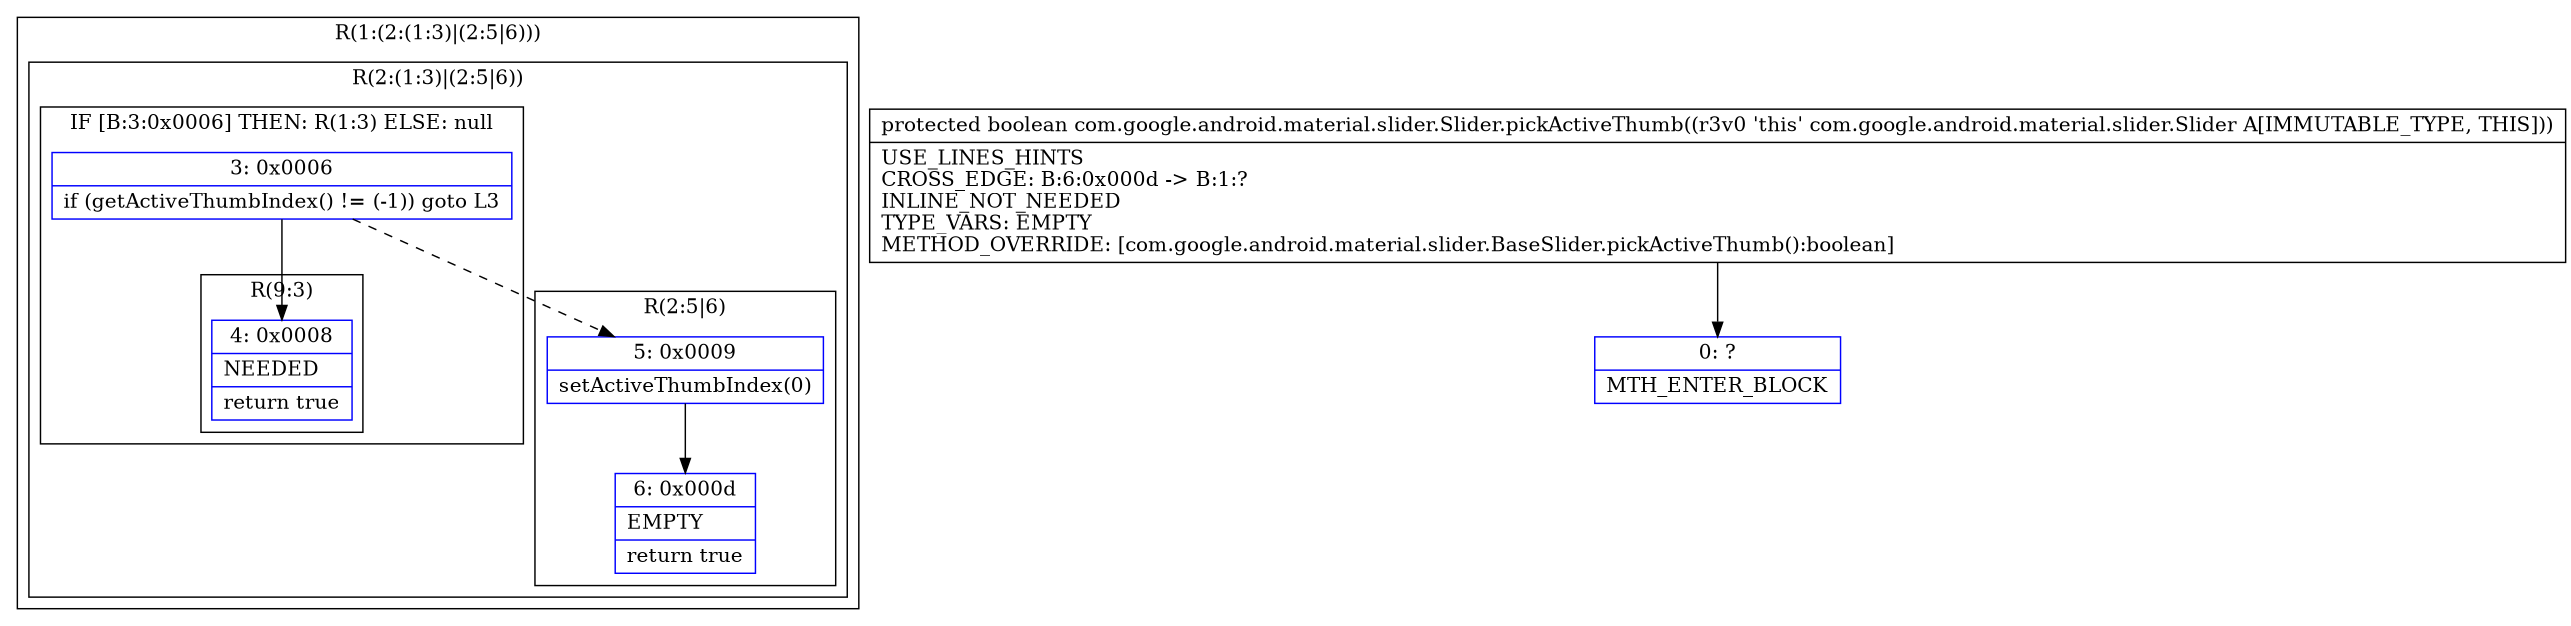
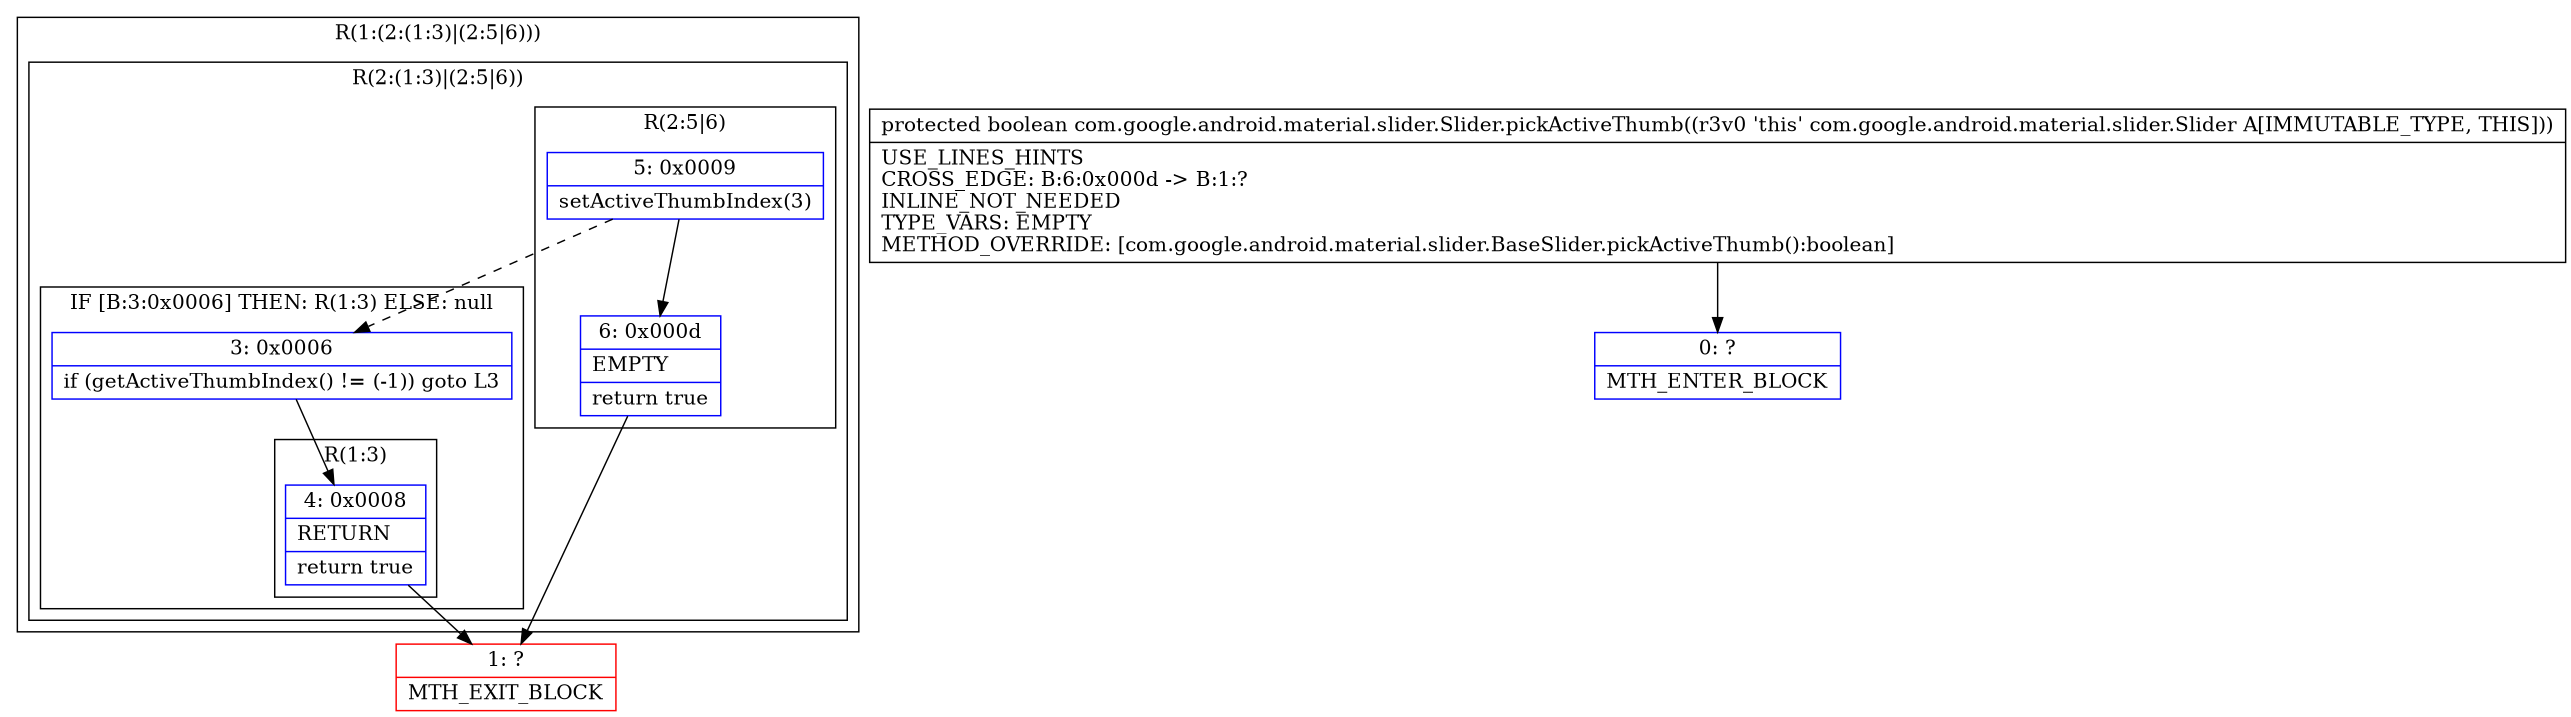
edge "3: 0x0006" -> "5: 0x0009": reversed
cluster "R(9:3)": label "R(9:3)" -> "R(1:3)"
node "4: 0x0008": text "NEEDED" -> "RETURN"
node "5: 0x0009": text "setActiveThumbIndex(0)" -> "setActiveThumbIndex(3)"
node "1: ?": added
